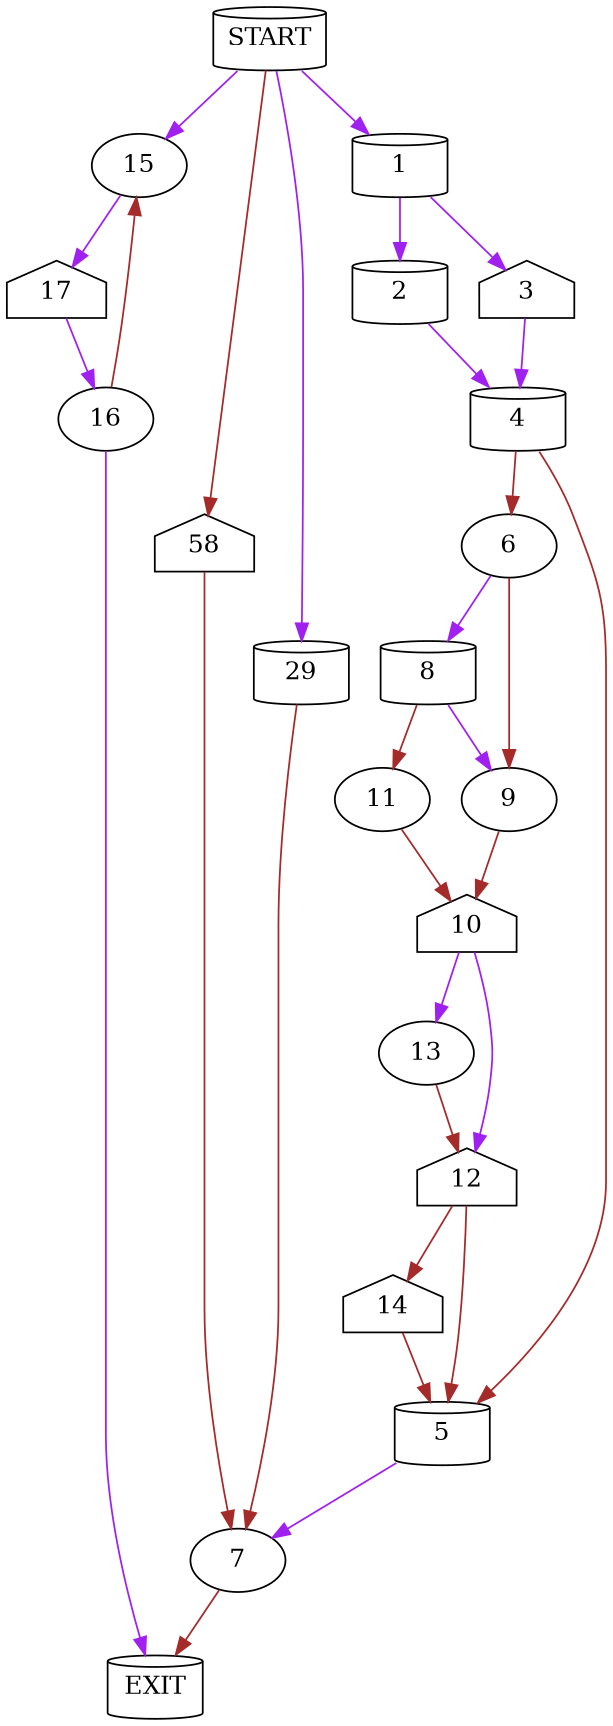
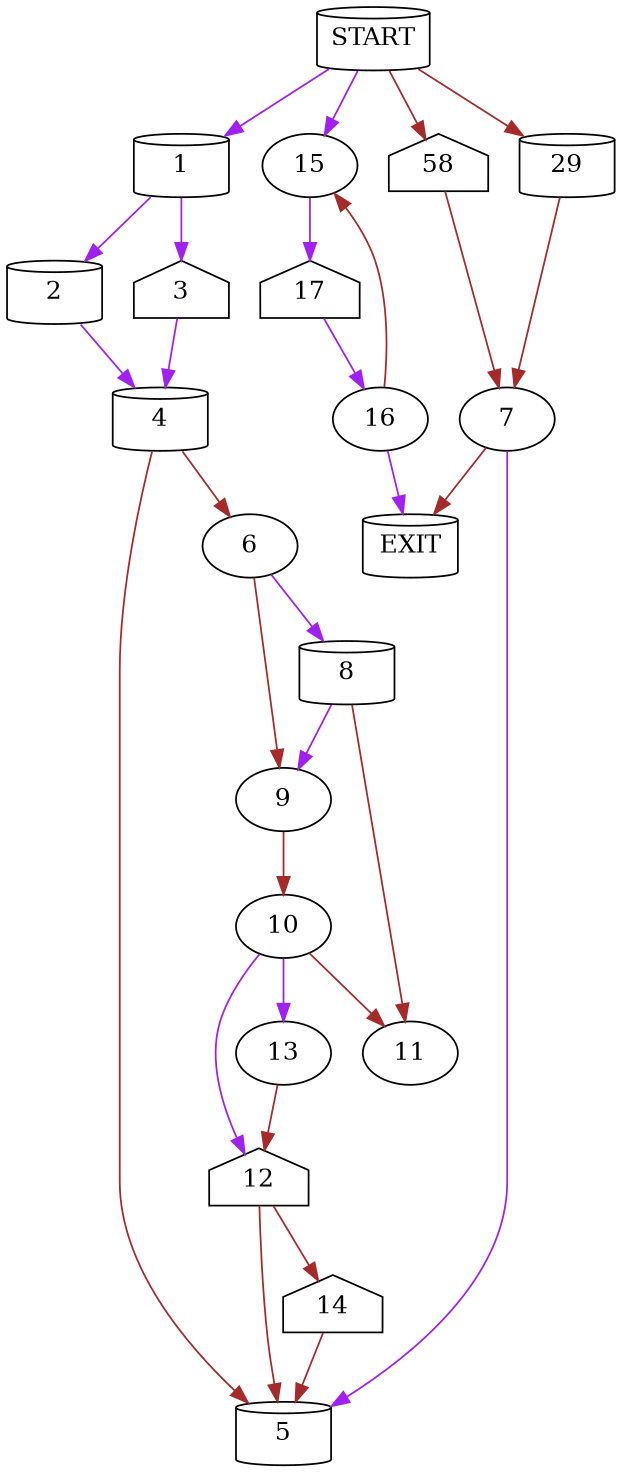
edge "START" -> "29": color purple -> brown
edge "11" -> "10": reversed
node "10": shape house -> ellipse
edge "5" -> "7": reversed
